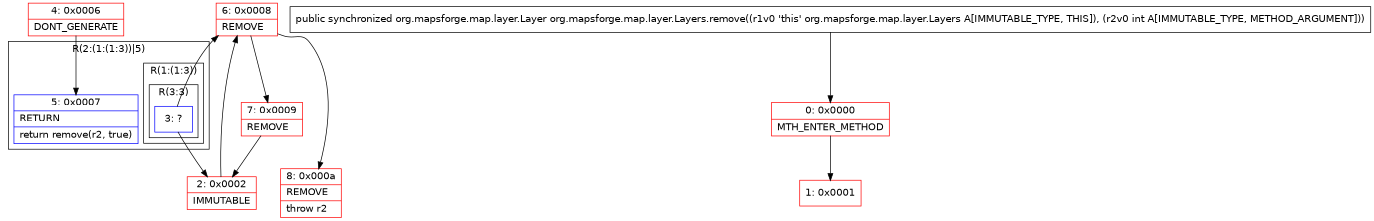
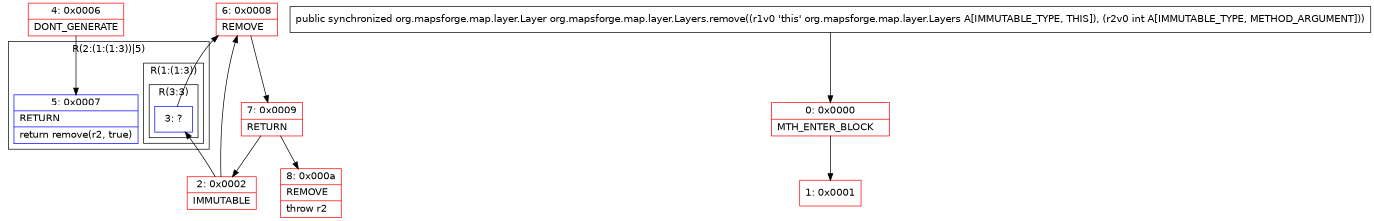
edge "6: 0x0008" -> "8: 0x000a": now "7: 0x0009" -> "8: 0x000a"
node "7: 0x0009": text "REMOVE" -> "RETURN"
node "0: 0x0000": text "MTH_ENTER_METHOD" -> "MTH_ENTER_BLOCK"
edge "3: ?" -> "2: 0x0002": reversed
